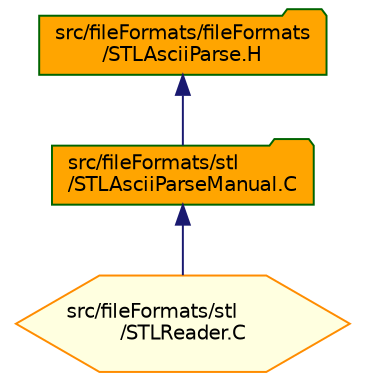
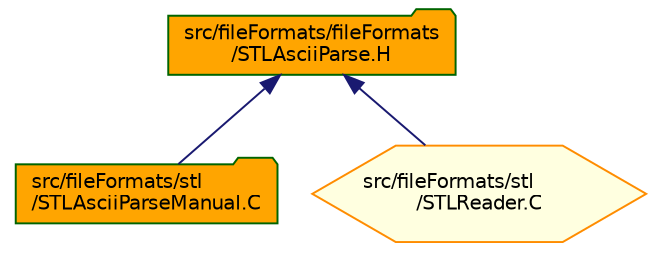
edge "src/fileFormats/stl /STLReader.C" -> "src/fileFormats/stl /STLAsciiParseManual.C": now "src/fileFormats/stl /STLReader.C" -> "src/fileFormats/fileFormats /STLAsciiParse.H"
